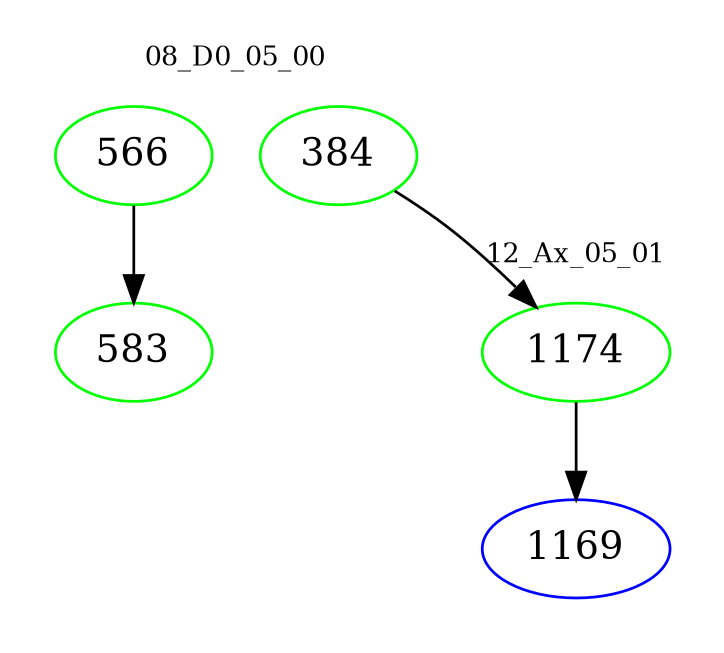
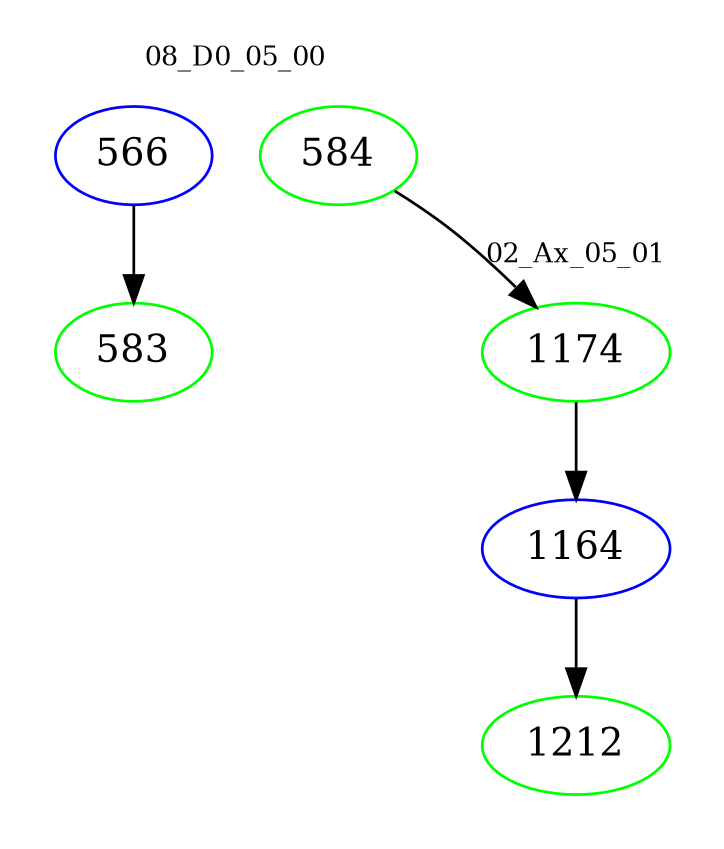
node "566": color green -> blue
node "384": label "384" -> "584"
cluster "12_Ax_05_01": label "12_Ax_05_01" -> "02_Ax_05_01"
node "1169": label "1169" -> "1164"
node "1212": added
